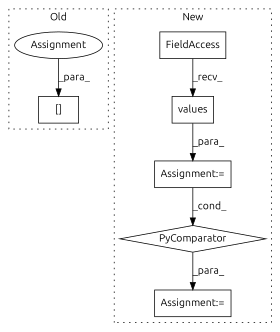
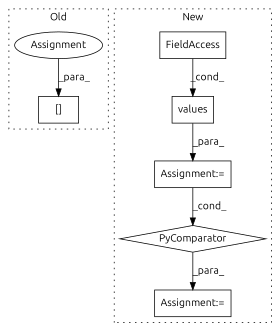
edge "FieldAccess" -> "values": label "_recv_" -> "_cond_"
